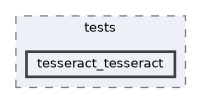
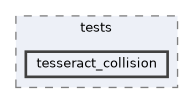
node "tesseract_tesseract": label "tesseract_tesseract" -> "tesseract_collision"
